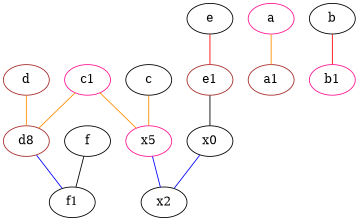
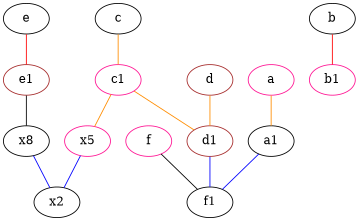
node "a1": color brown -> black
edge "c" -- "x5": now "c" -- "c1"
node "d8": label "d8" -> "d1"
node "f": color black -> deeppink
node "x0": label "x0" -> "x8"
edge "a1" -- "f1": added
